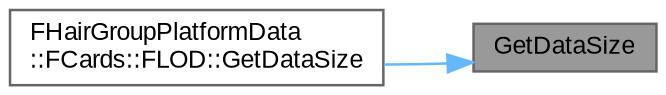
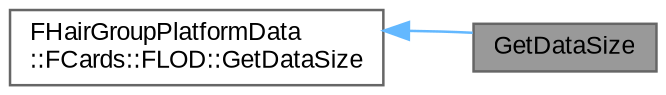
edge "FHairGroupPlatformData ::FCards::FLOD::GetDataSize" -> "GetDataSize": reversed
